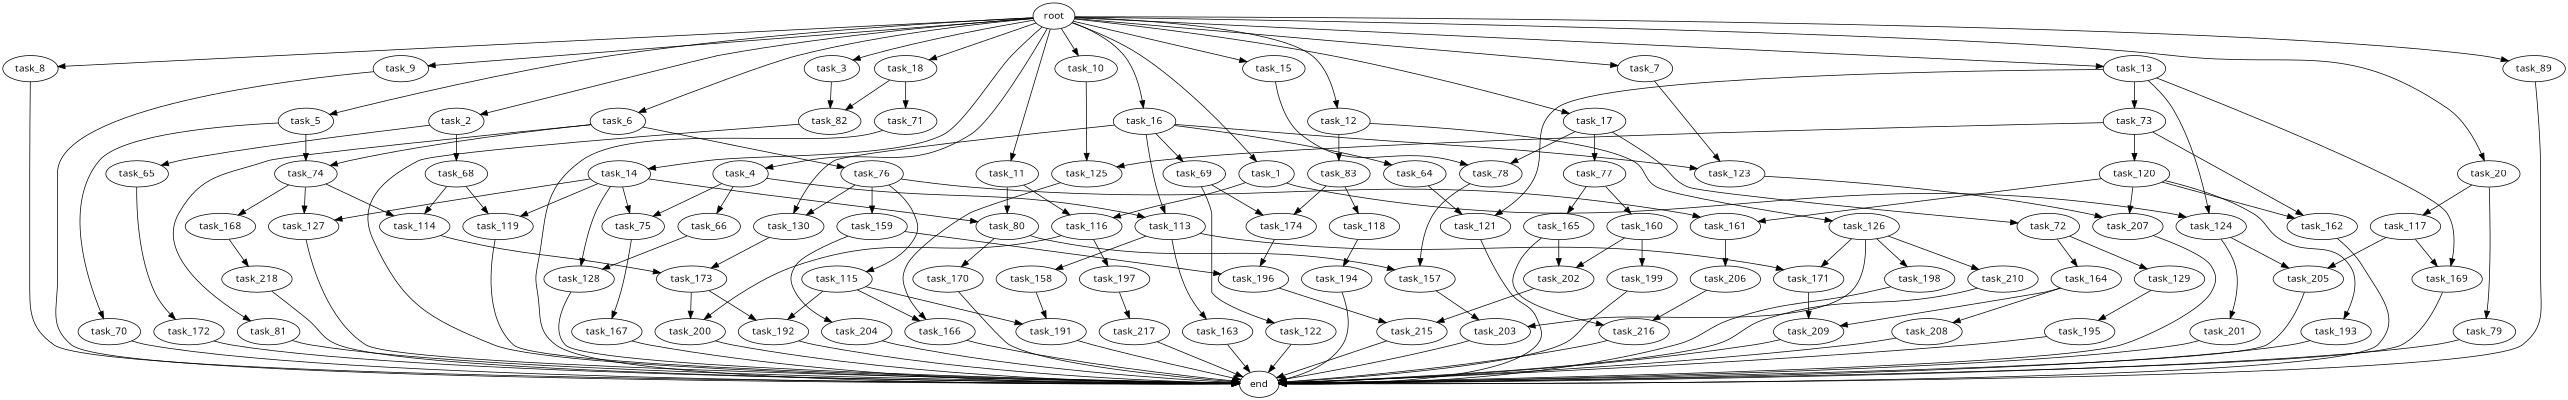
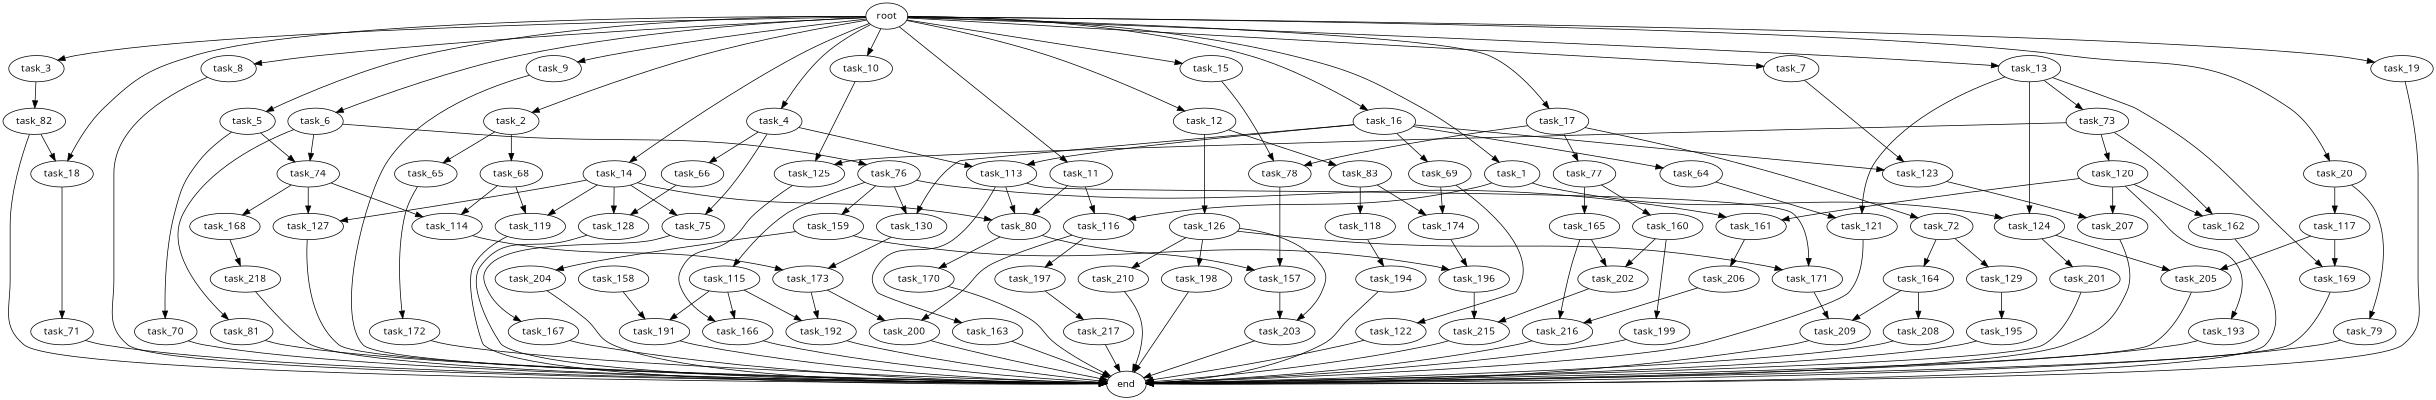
node "task_89": label "task_89" -> "task_19"
edge "task_18" -> "task_82": reversed
edge "task_113" -> "task_158": now "task_113" -> "task_80"
